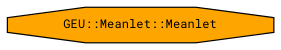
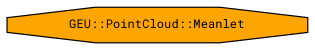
node "GEU::Meanlet::Meanlet": label "GEU::Meanlet::Meanlet" -> "GEU::PointCloud::Meanlet"
